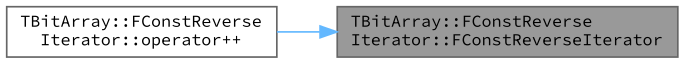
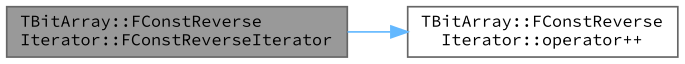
edge "TBitArray::FConstReverse Iterator::operator++" -> "TBitArray::FConstReverse Iterator::FConstReverseIterator": reversed
